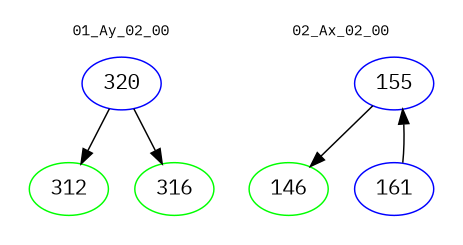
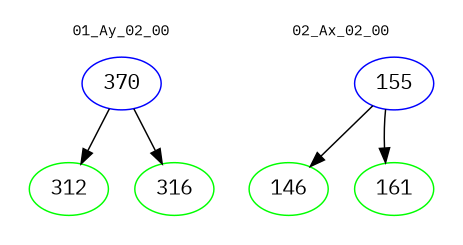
node "320": label "320" -> "370"
edge "161" -> "155": reversed
node "161": color blue -> green
